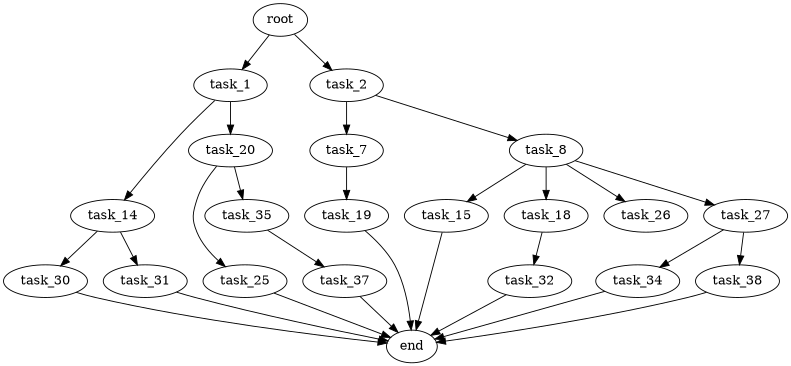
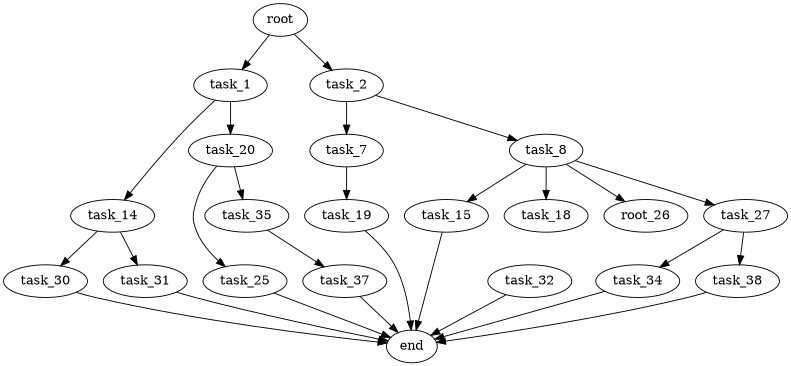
node "task_26": label "task_26" -> "root_26"
edge "task_18" -> "task_32": removed
